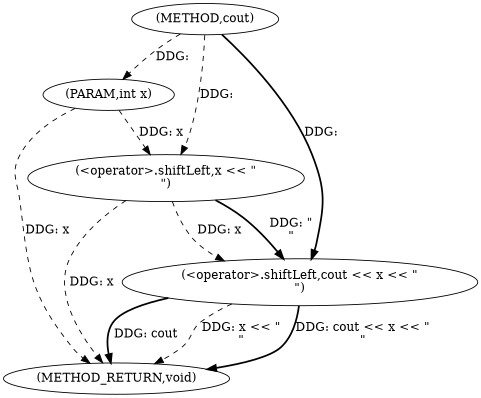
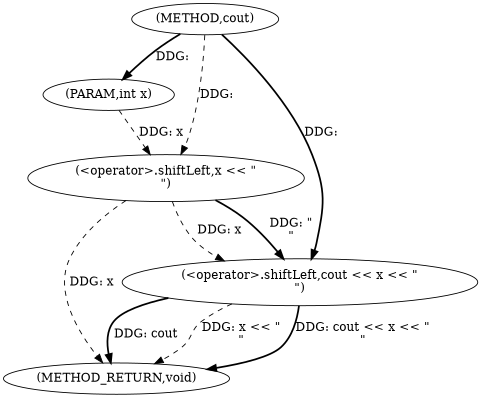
edge "(METHOD,cout)" -> "(PARAM,int x)": style dashed -> bold
edge "(PARAM,int x)" -> "(METHOD_RETURN,void)": removed, label "DDG: x"
